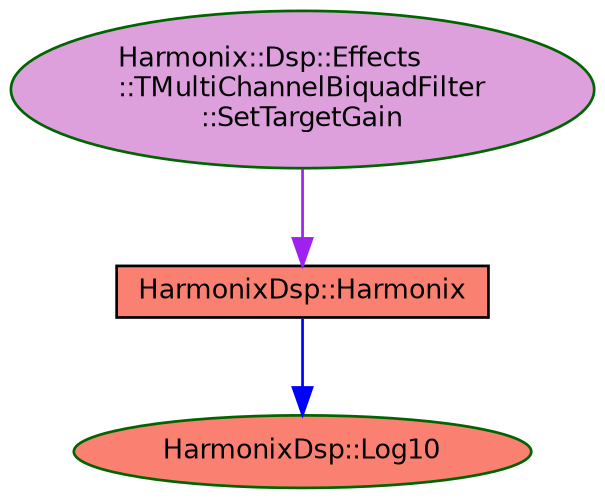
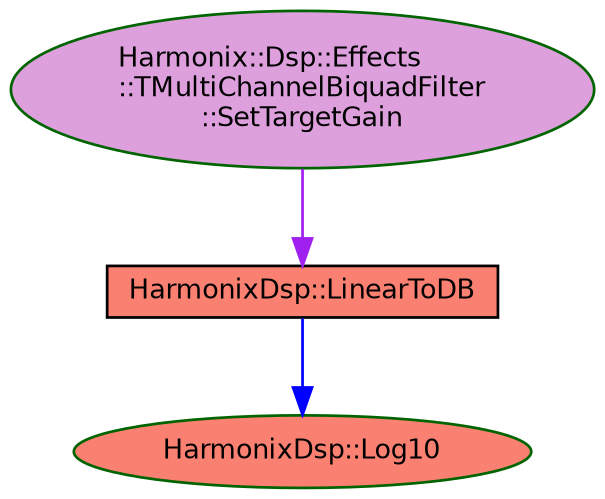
node "HarmonixDsp::Harmonix": label "HarmonixDsp::Harmonix" -> "HarmonixDsp::LinearToDB"
